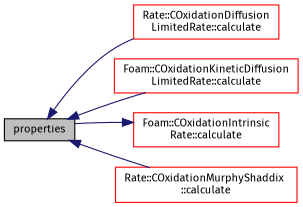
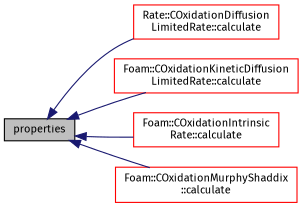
edge "properties" -> "Foam::COxidationIntrinsic Rate::calculate": reversed
node "Rate::COxidationMurphyShaddix ::calculate": label "Rate::COxidationMurphyShaddix ::calculate" -> "Foam::COxidationMurphyShaddix ::calculate"
